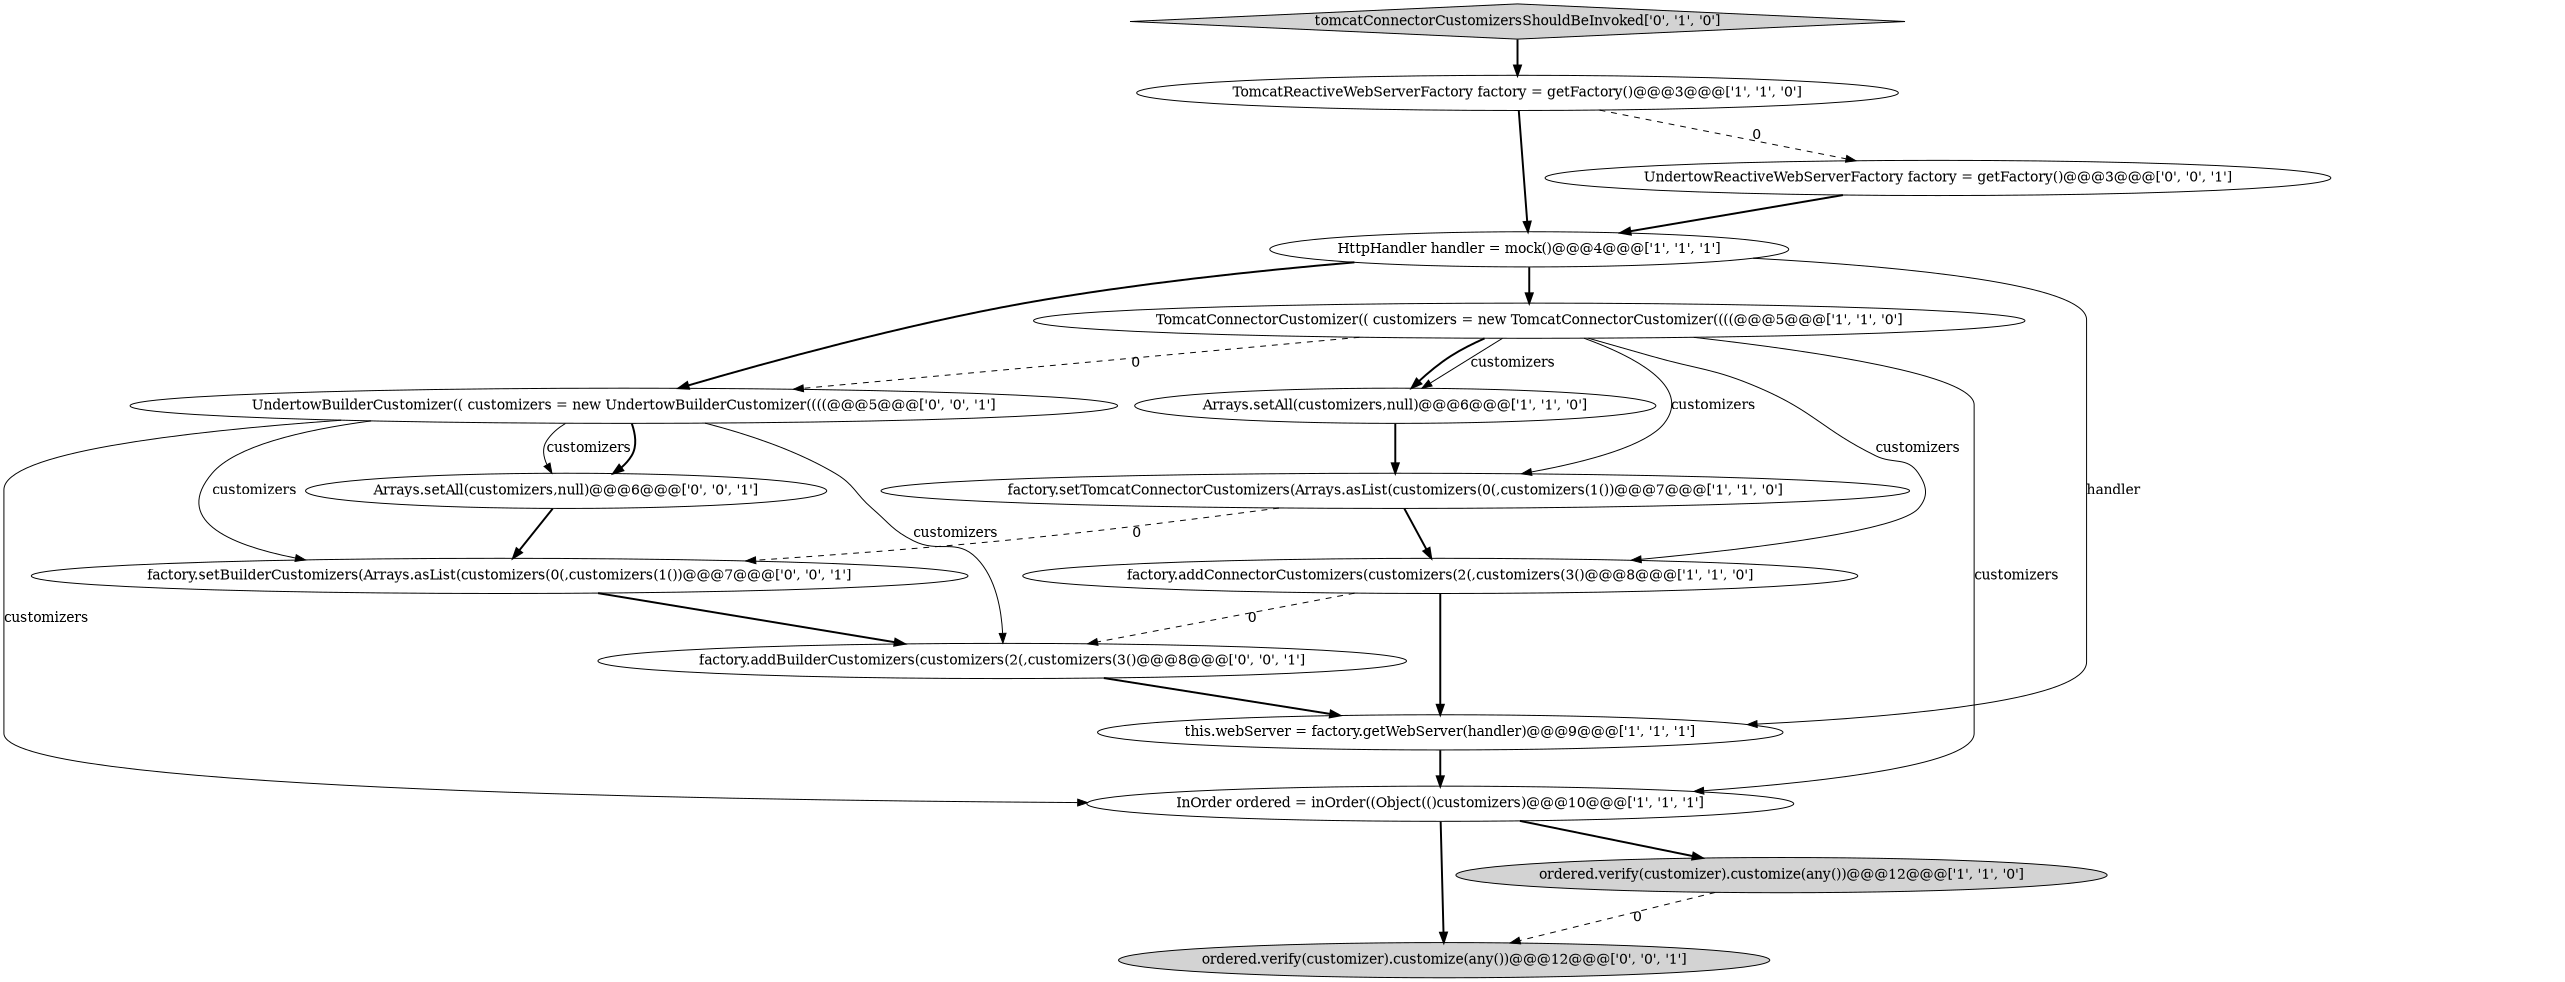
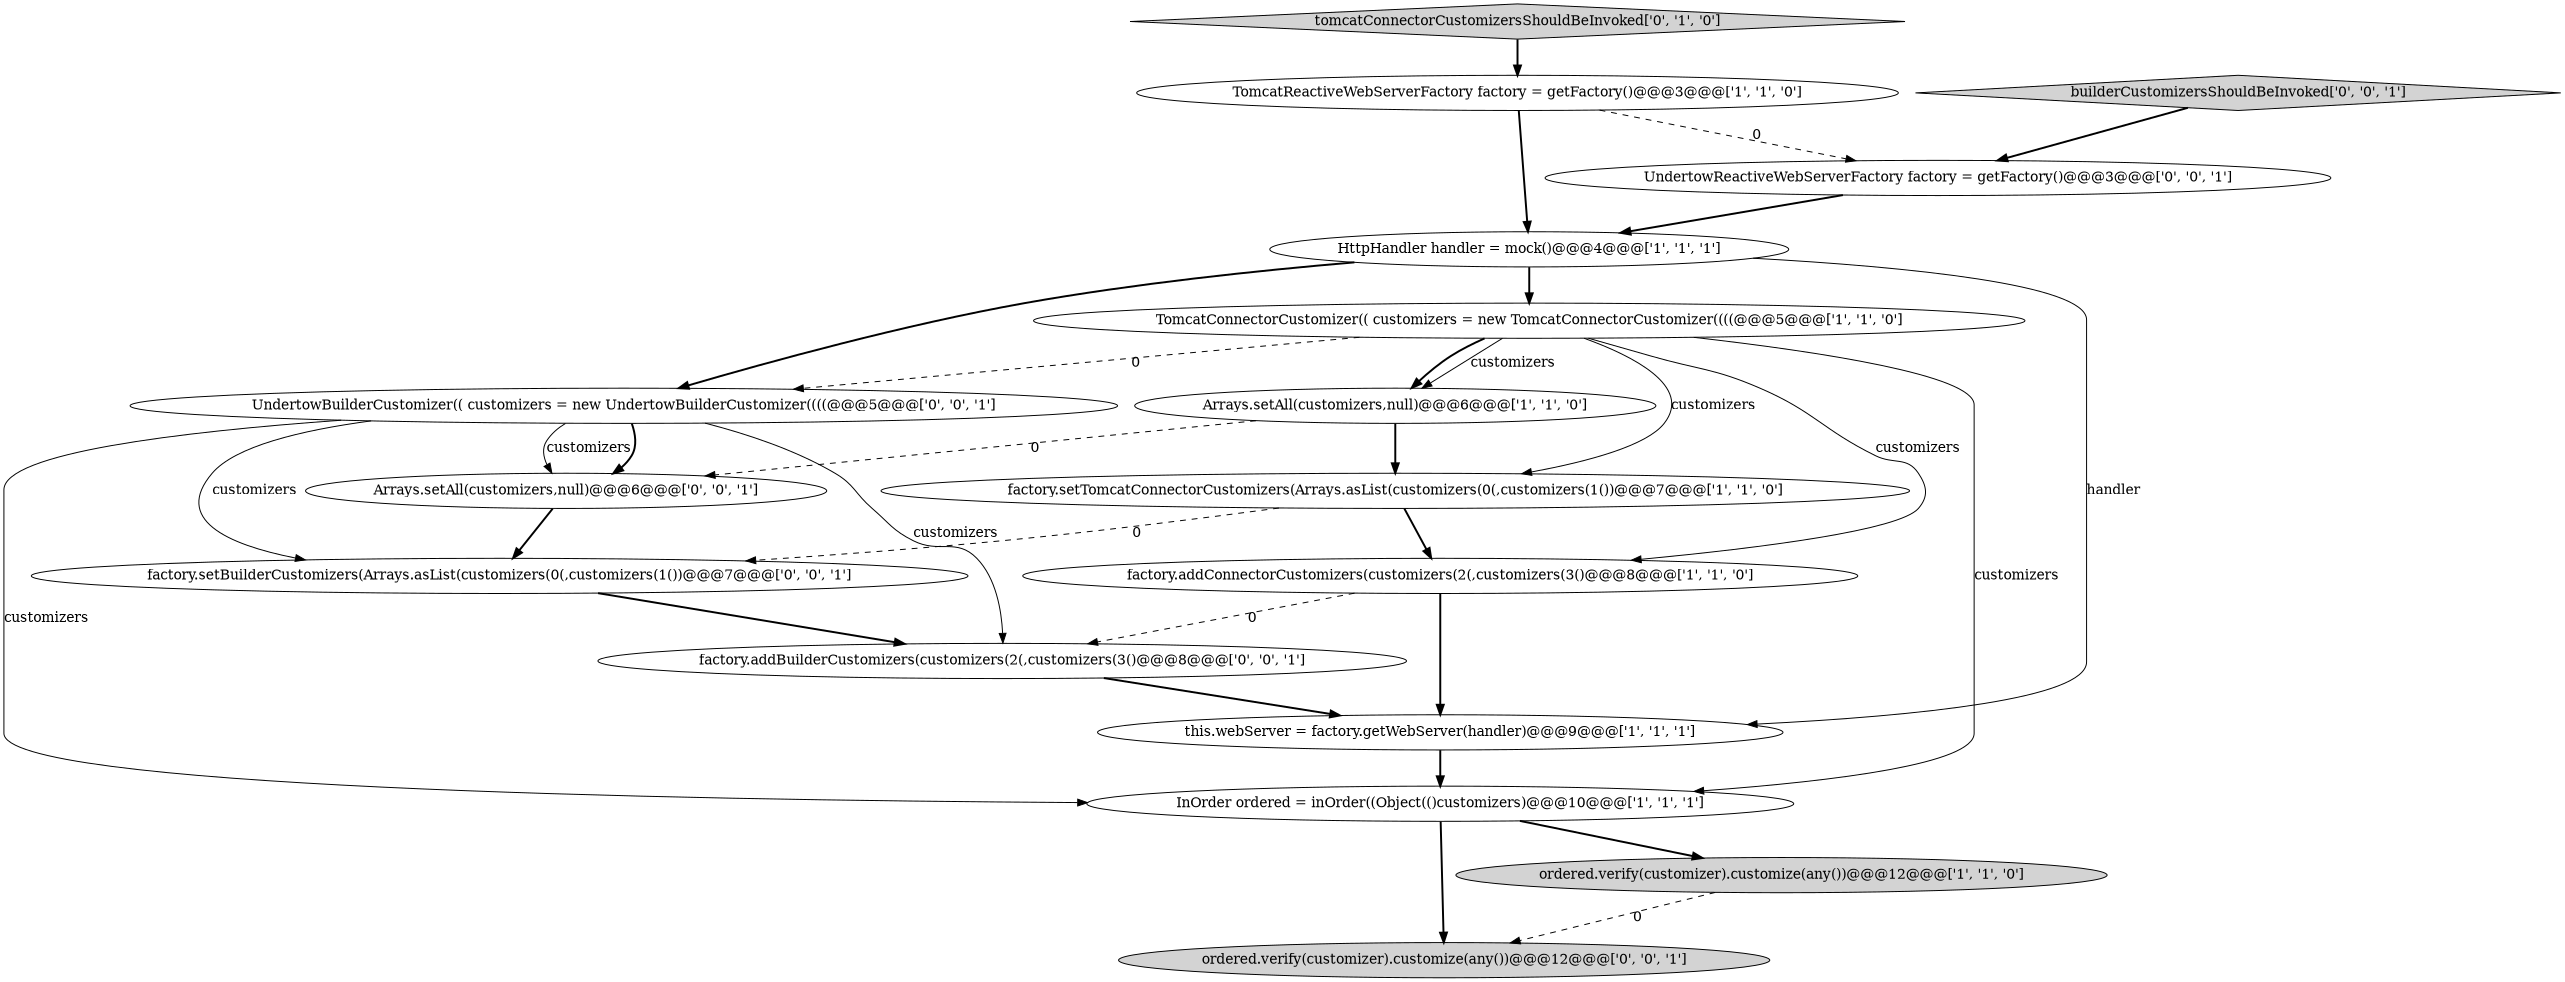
node "builderCustomizersShouldBeInvoked['0', '0', '1']": added
edge "Arrays.setAll(customizers,null)@@@6@@@['1', '1', '0']" -> "Arrays.setAll(customizers,null)@@@6@@@['0', '0', '1']": added, label "0"
